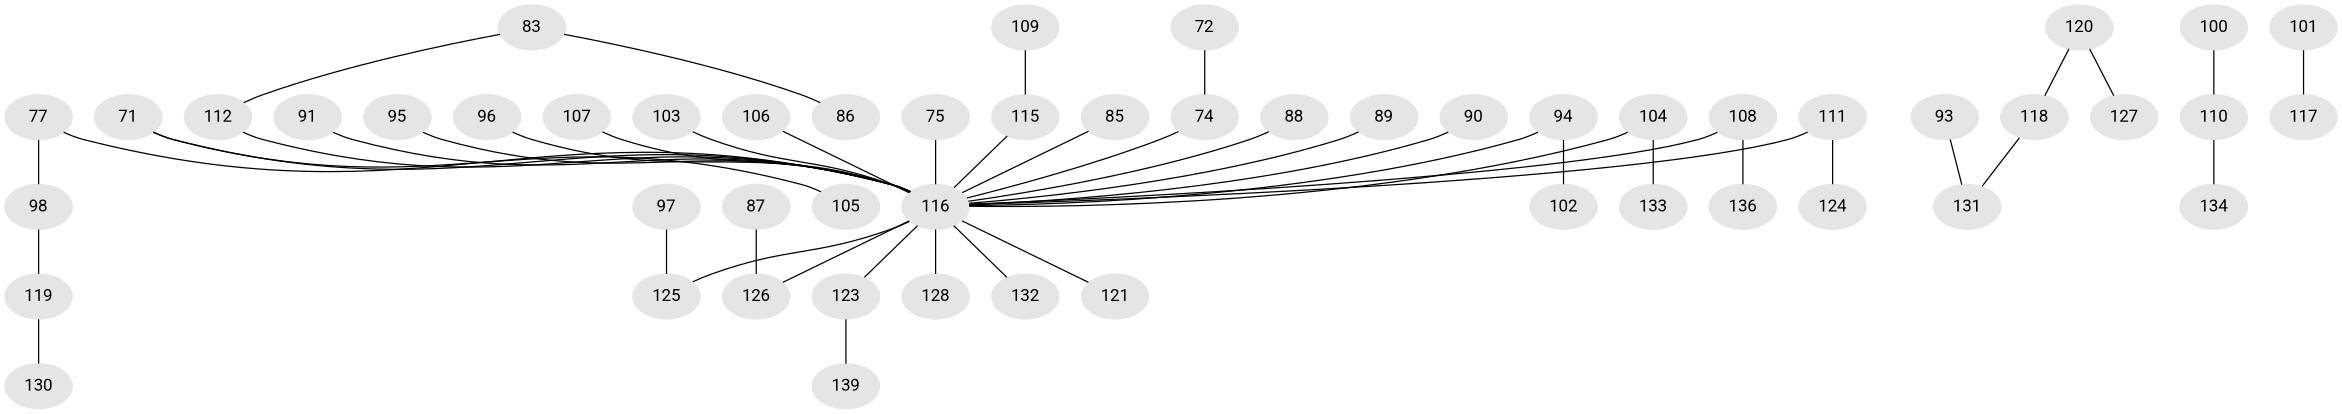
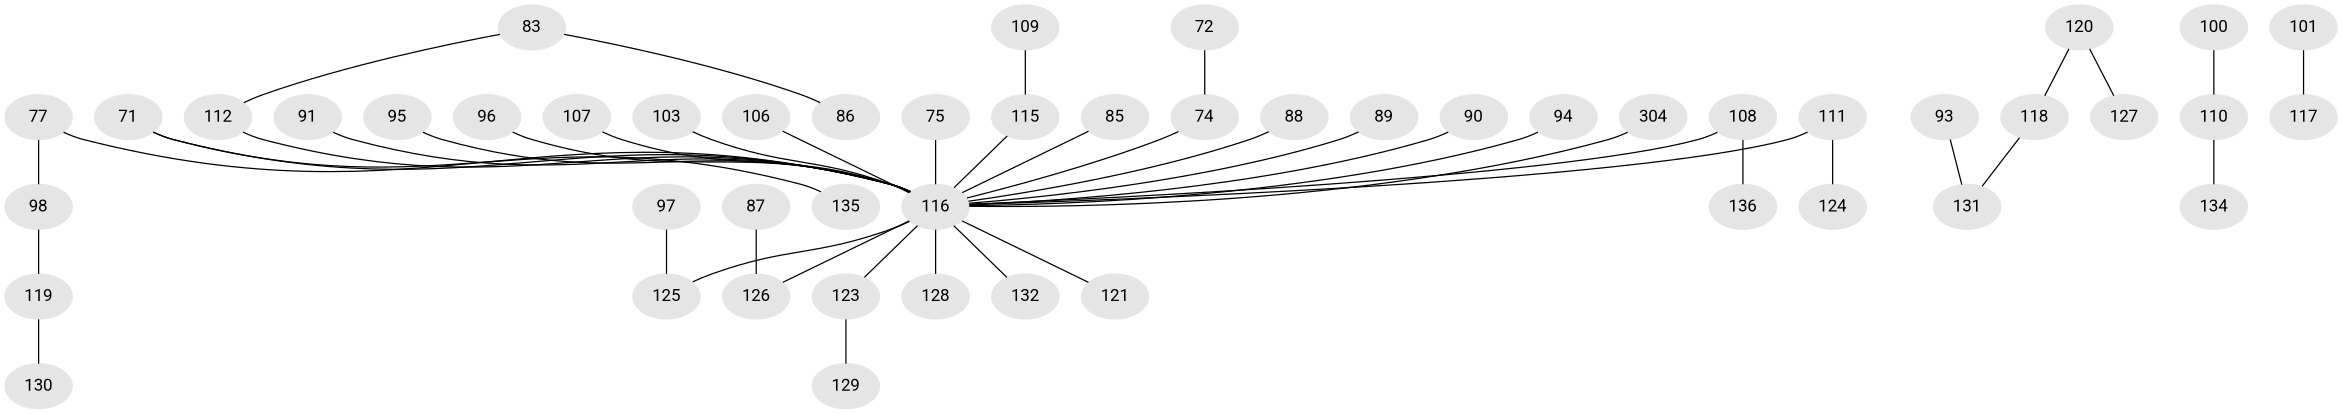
node "104": label "104" -> "304"
node "105": label "105" -> "135"
node "102": removed
node "133": removed
node "139": label "139" -> "129"
